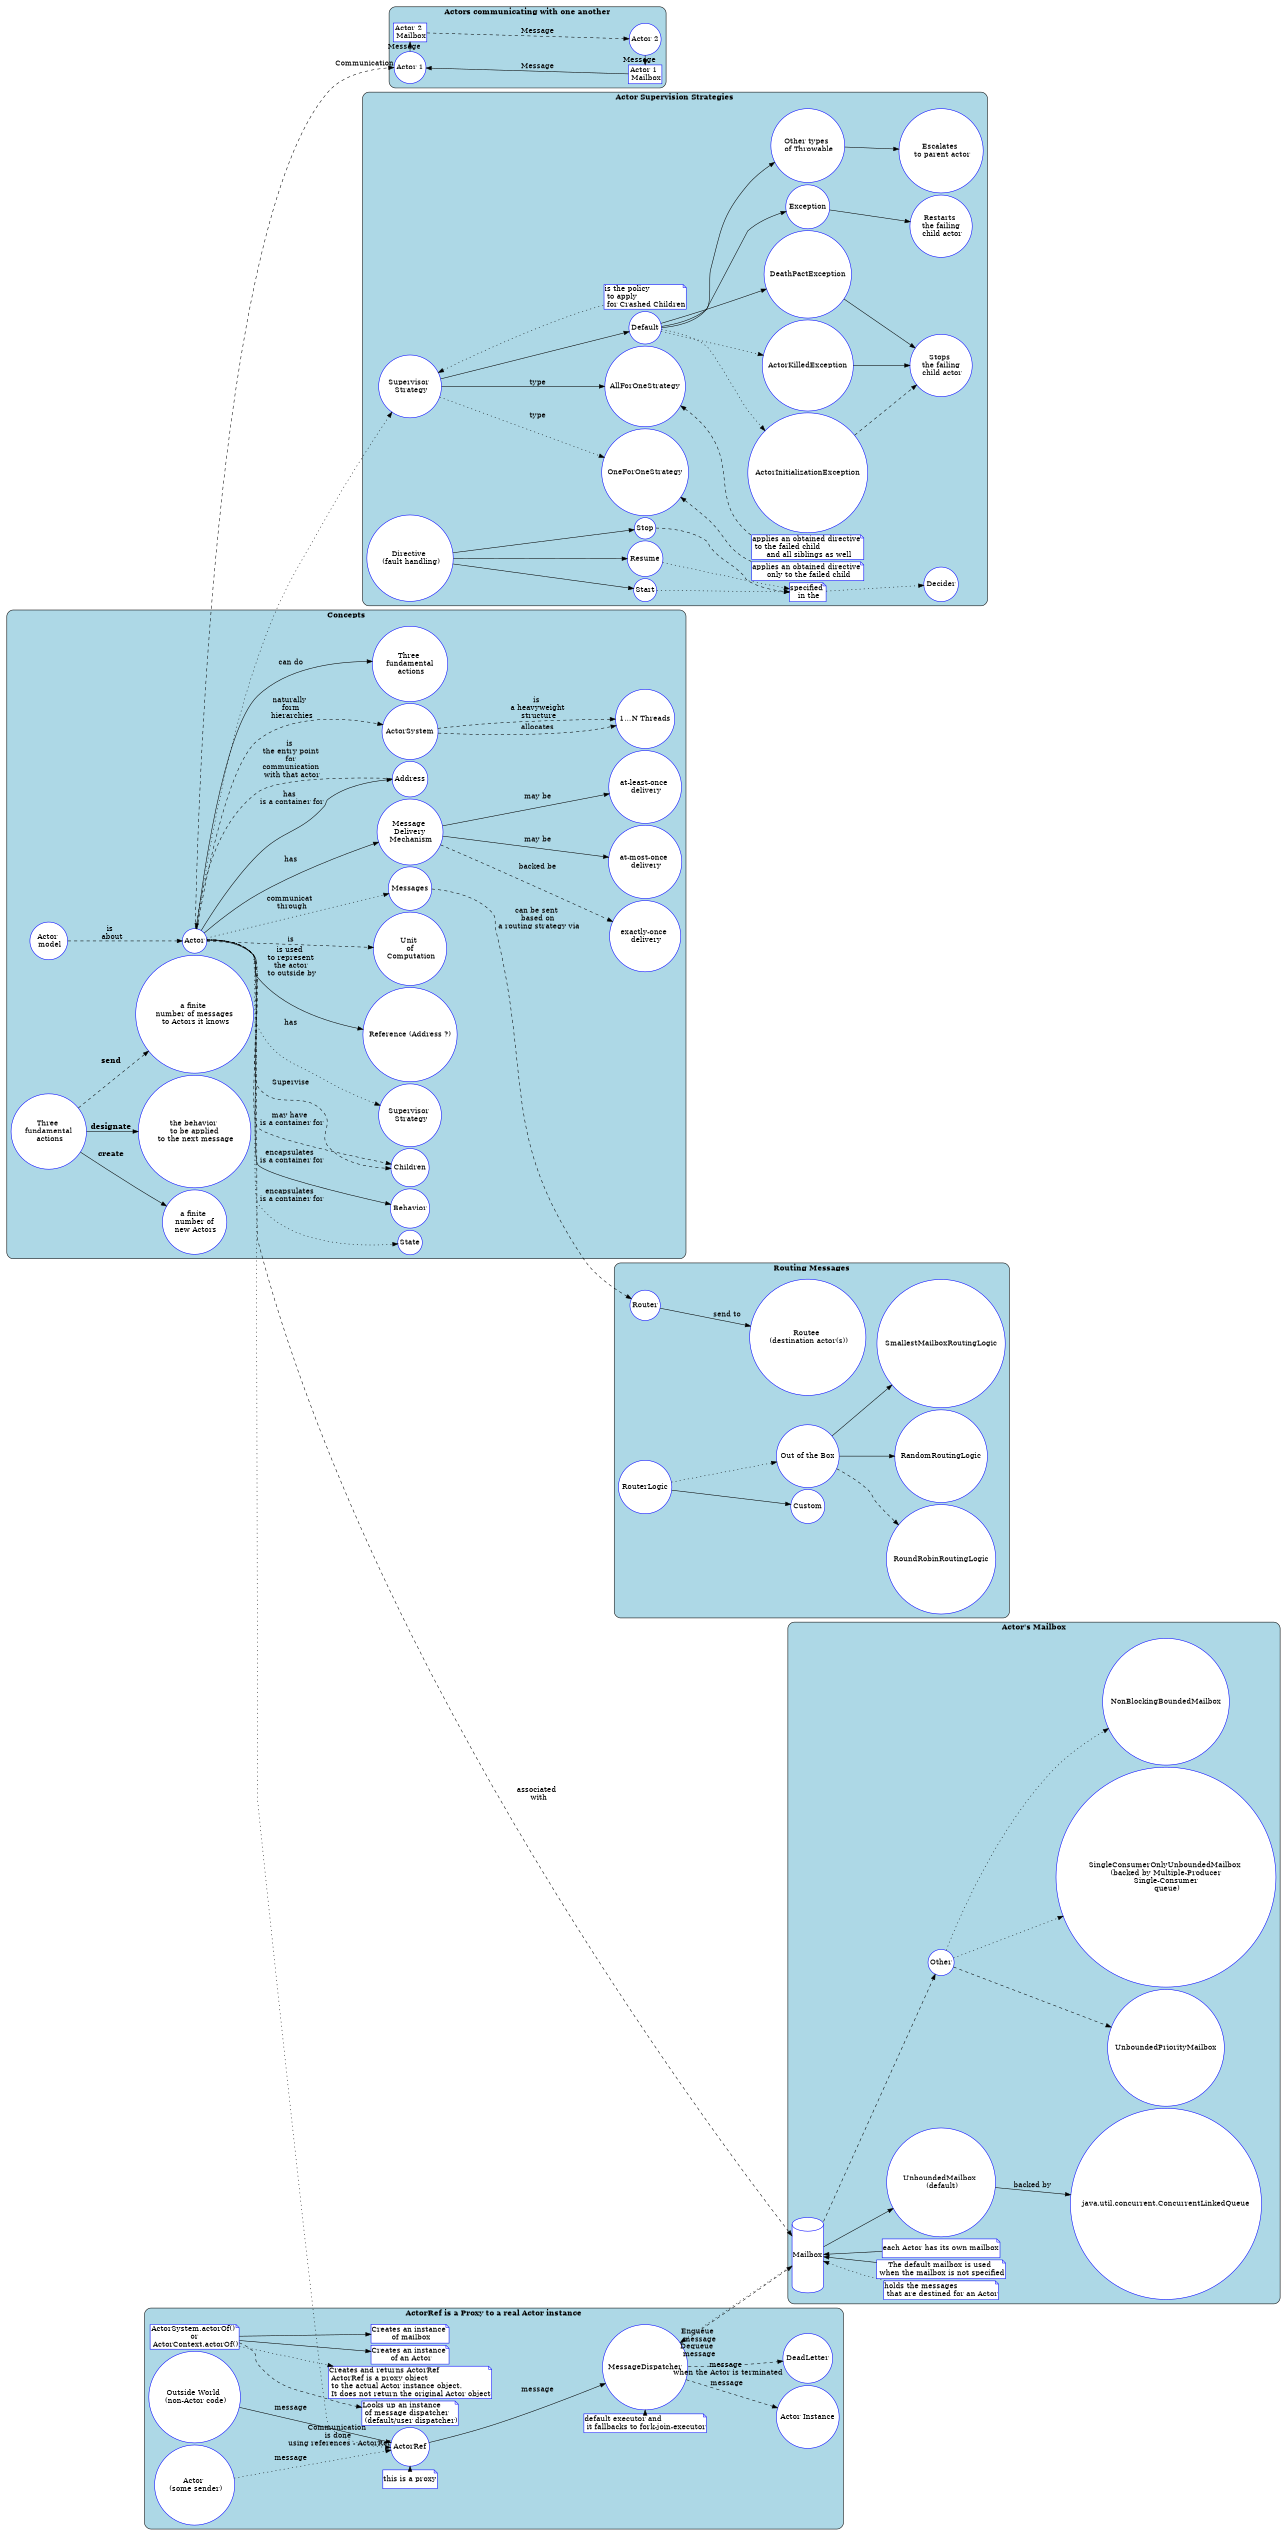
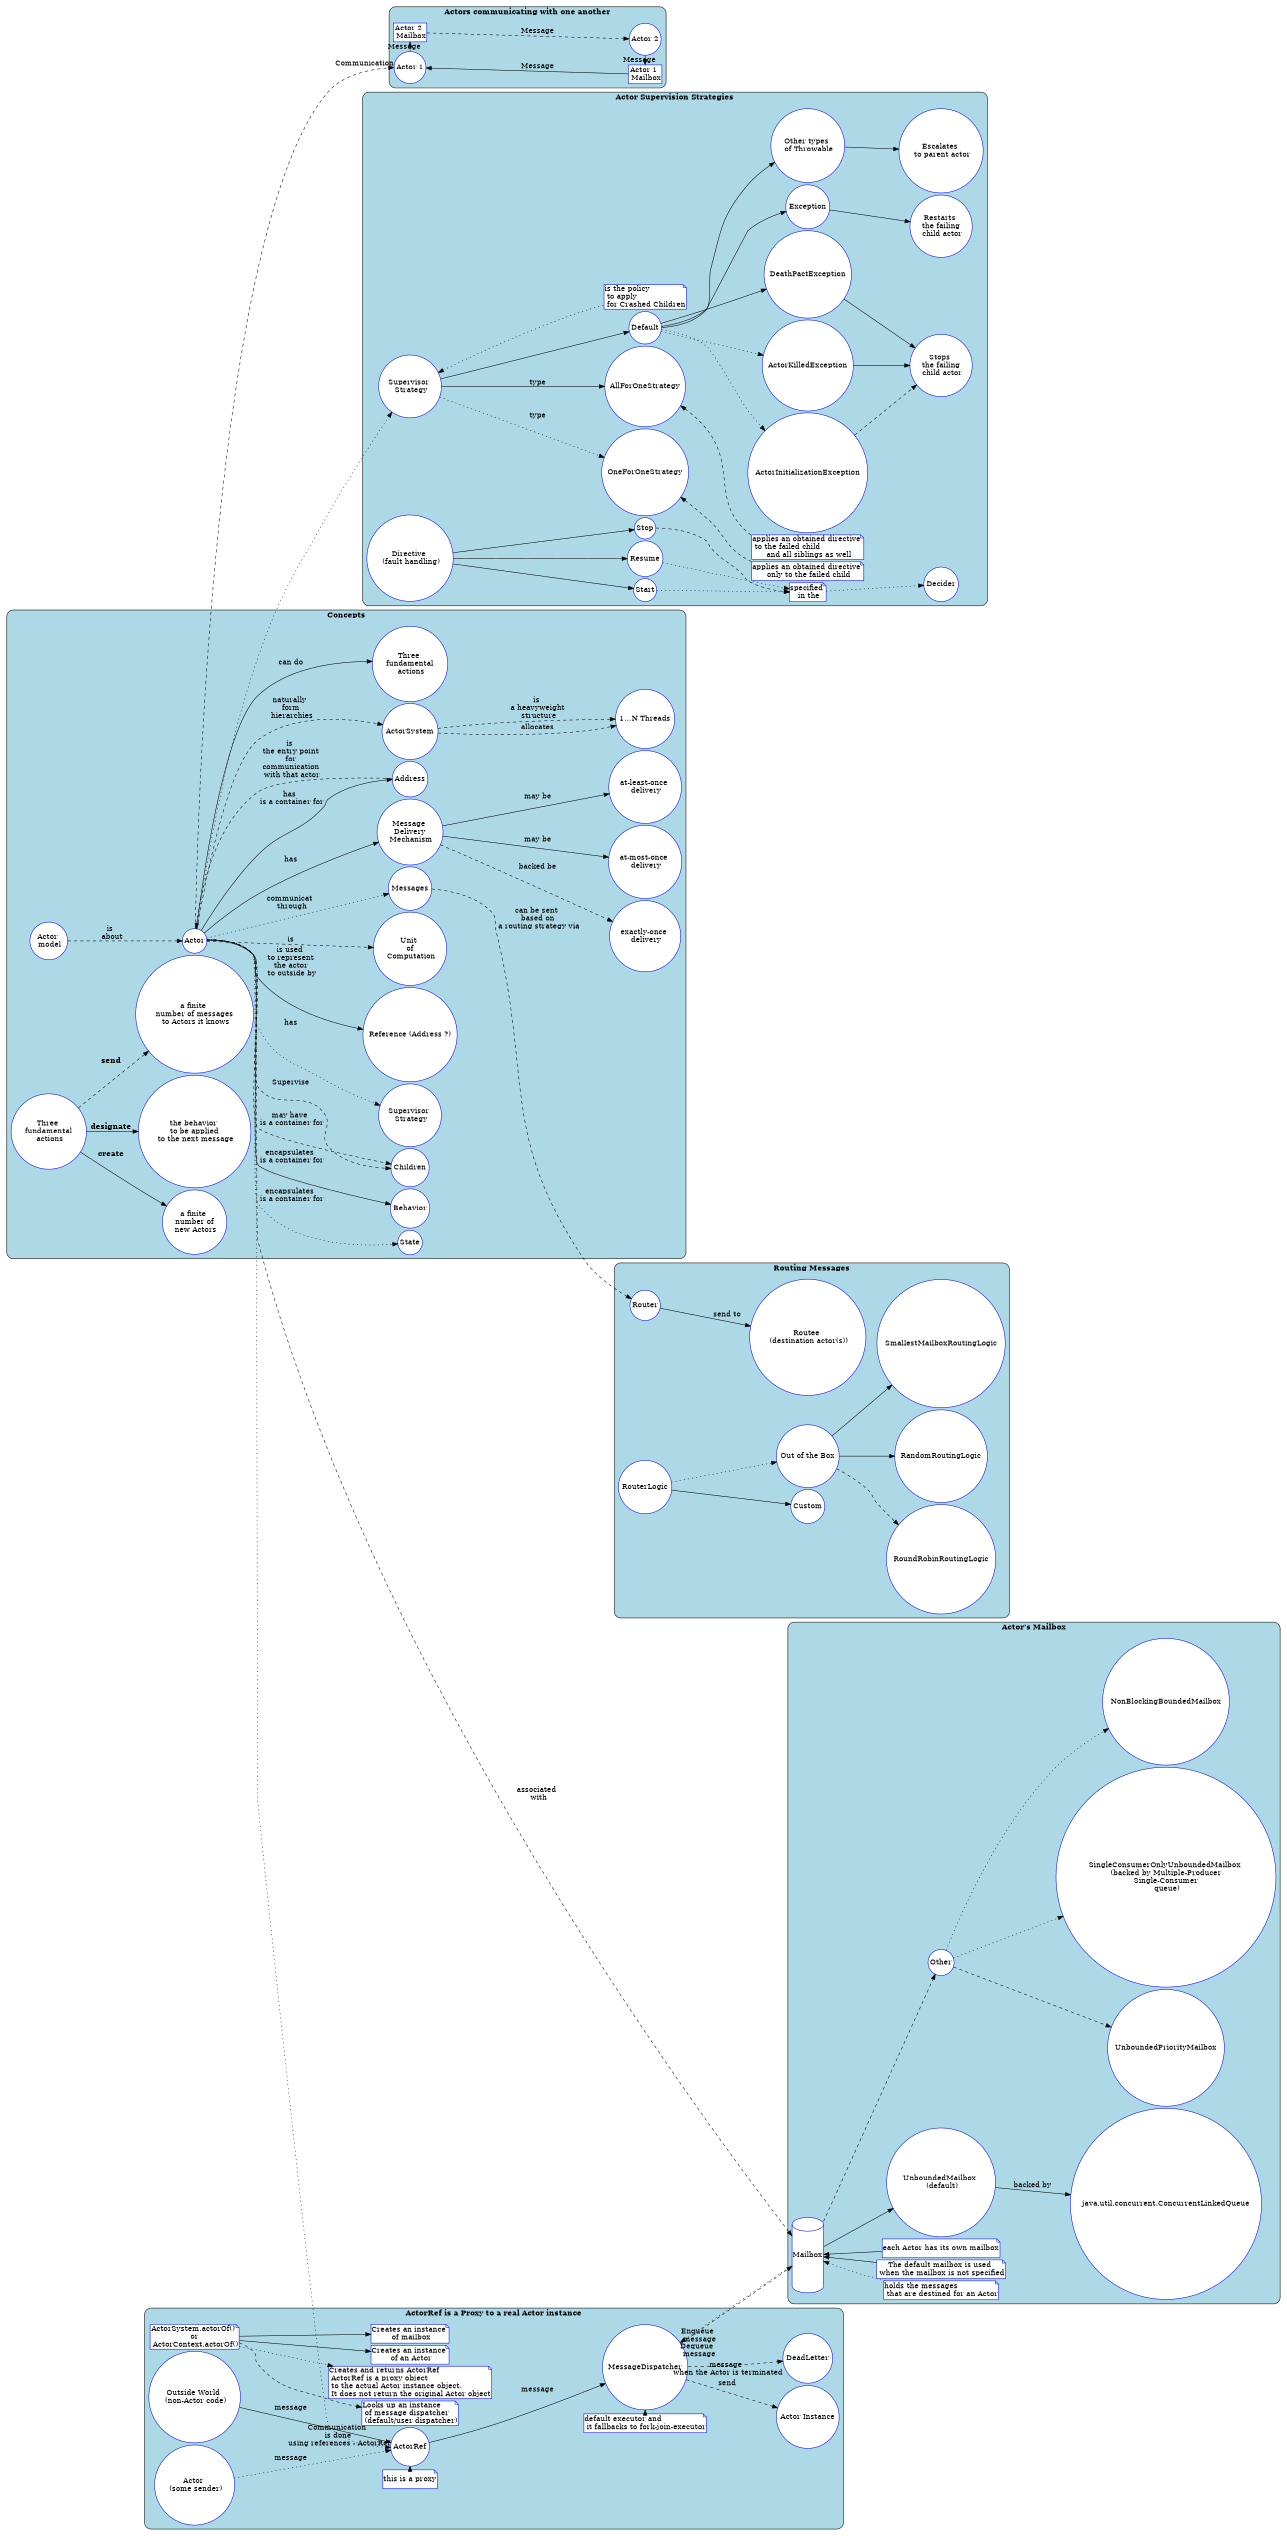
edge "MessageDispatcher" -> "Actor Instance": label "message" -> "send"
